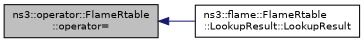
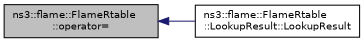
node "ns3::operator::FlameRtable ::operator=": label "ns3::operator::FlameRtable ::operator=" -> "ns3::flame::FlameRtable ::operator="
